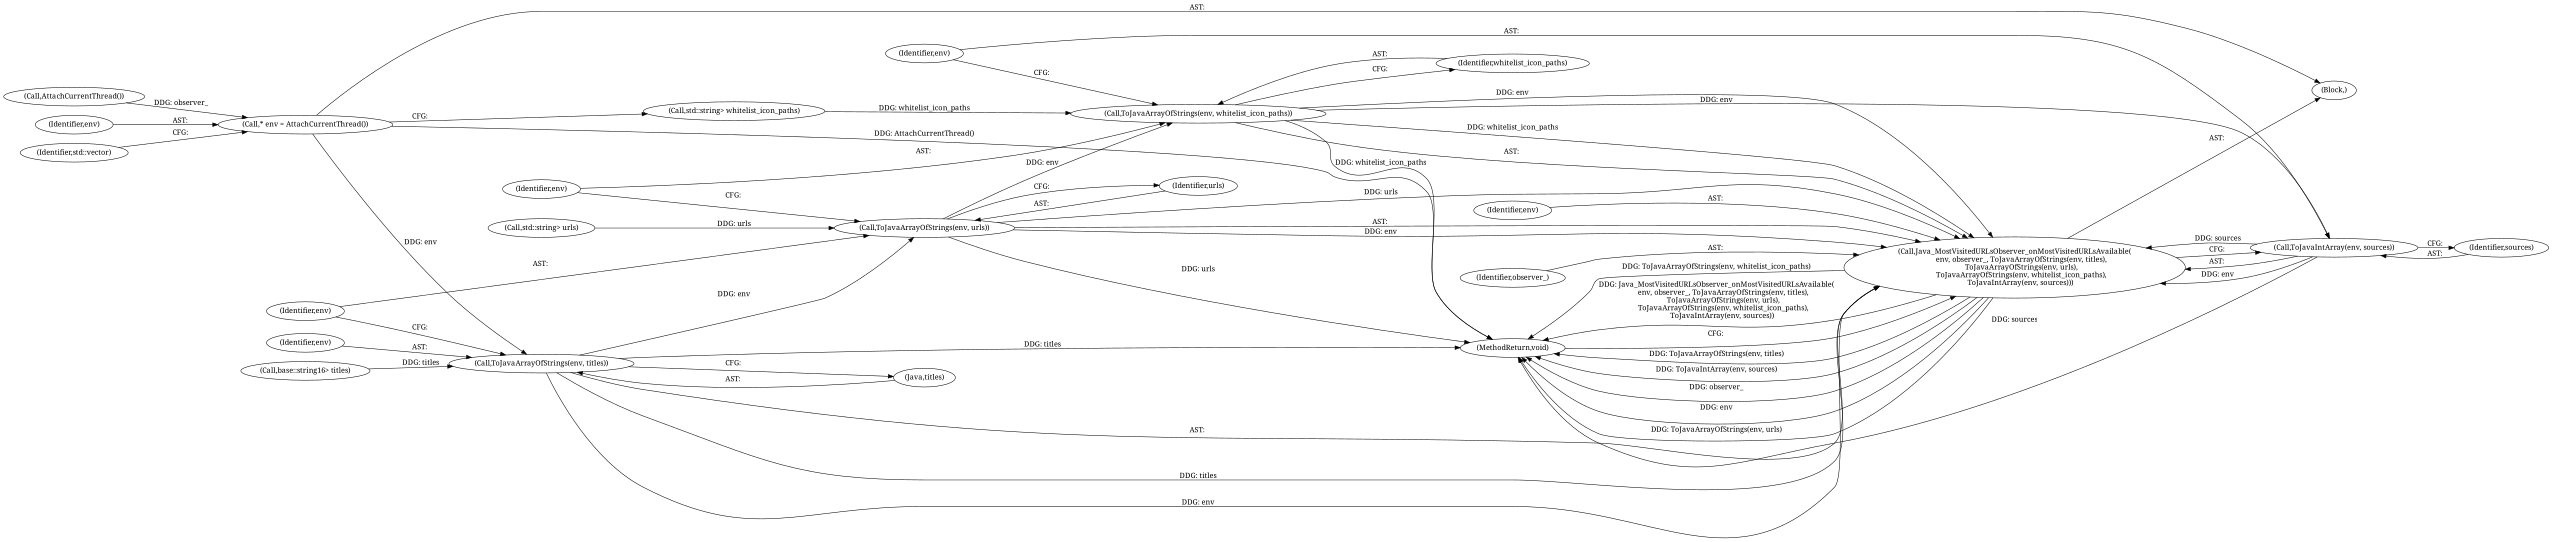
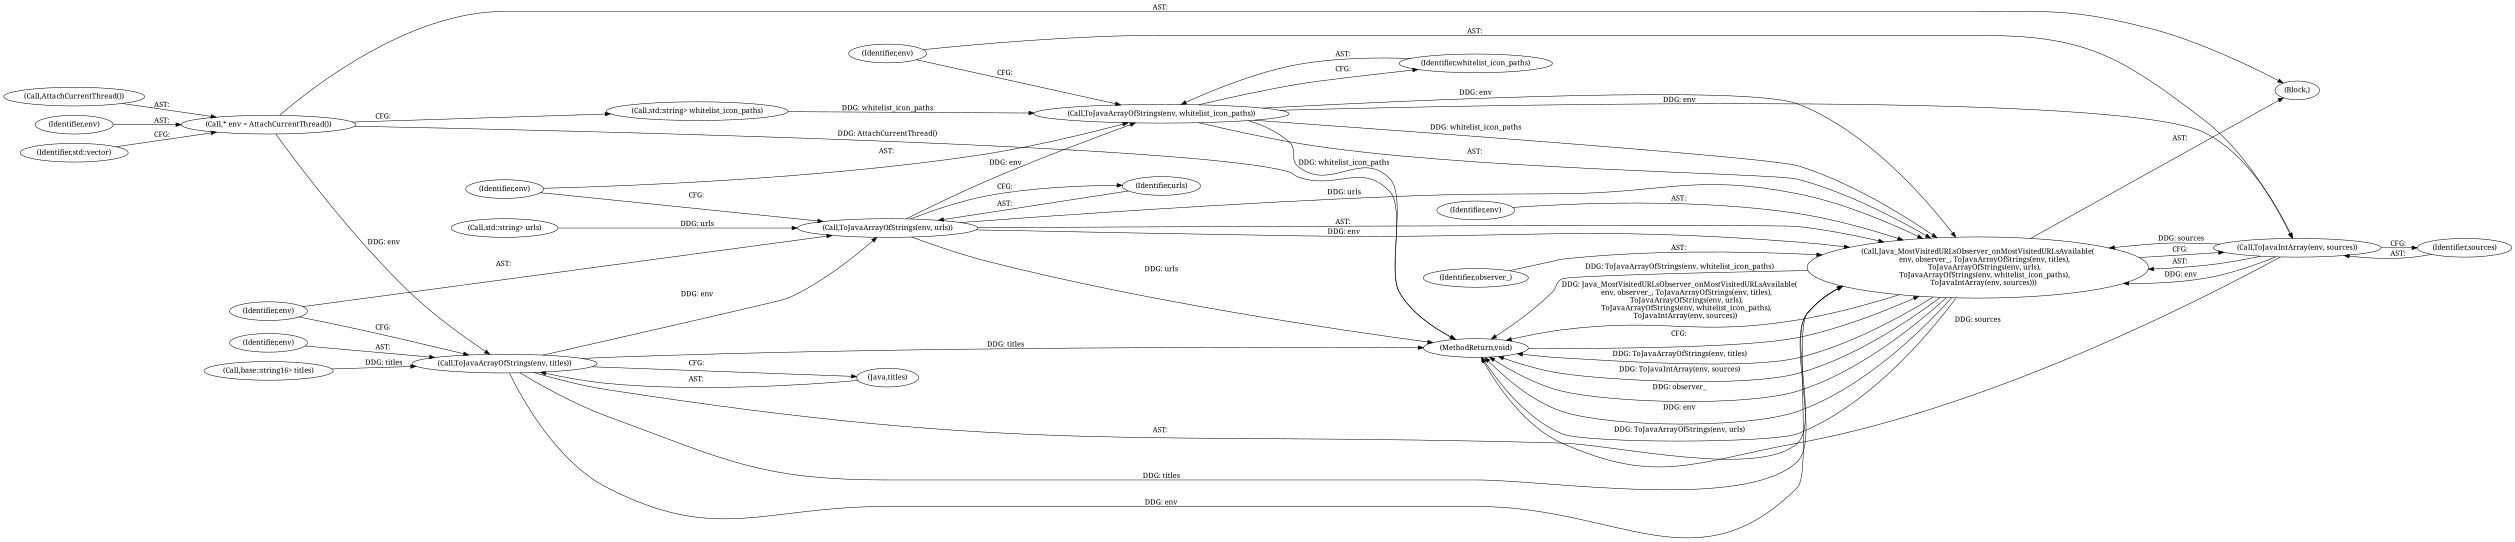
edge "(Call,AttachCurrentThread())" -> "(Call,* env = AttachCurrentThread())": label "DDG: observer_" -> "AST: "
